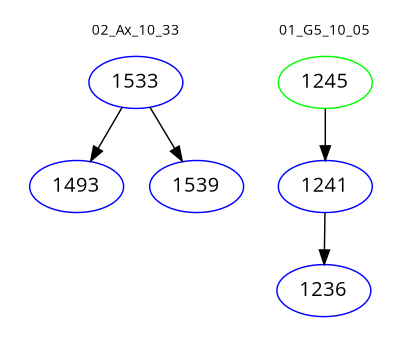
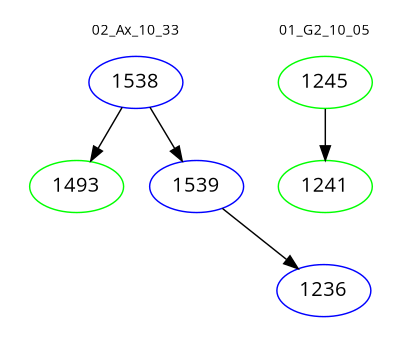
cluster "01_G5_10_05": label "01_G5_10_05" -> "01_G2_10_05"
node "1533": label "1533" -> "1538"
node "1493": color blue -> green
node "1241": color blue -> green
edge "1241" -> "1236": now "1539" -> "1236"
